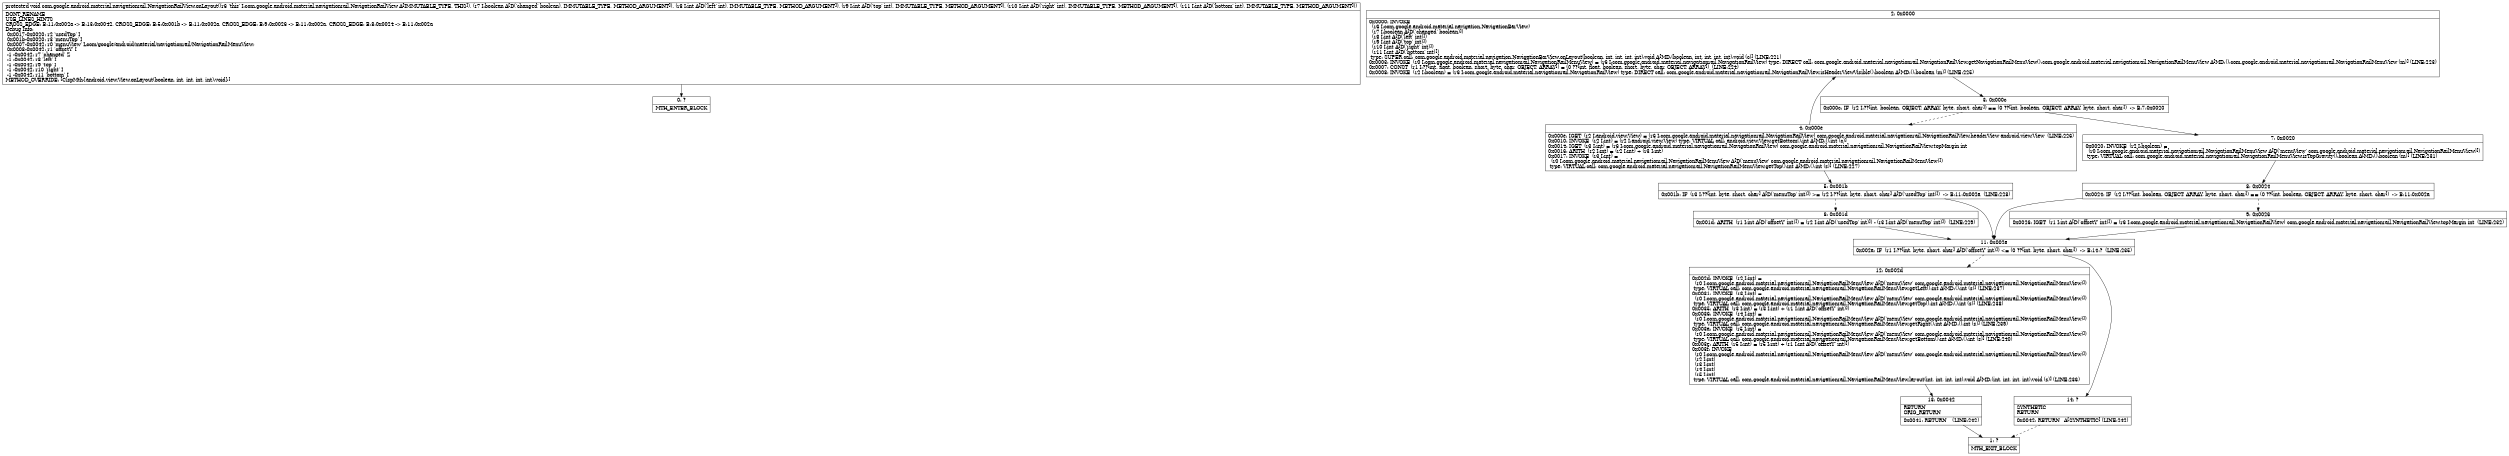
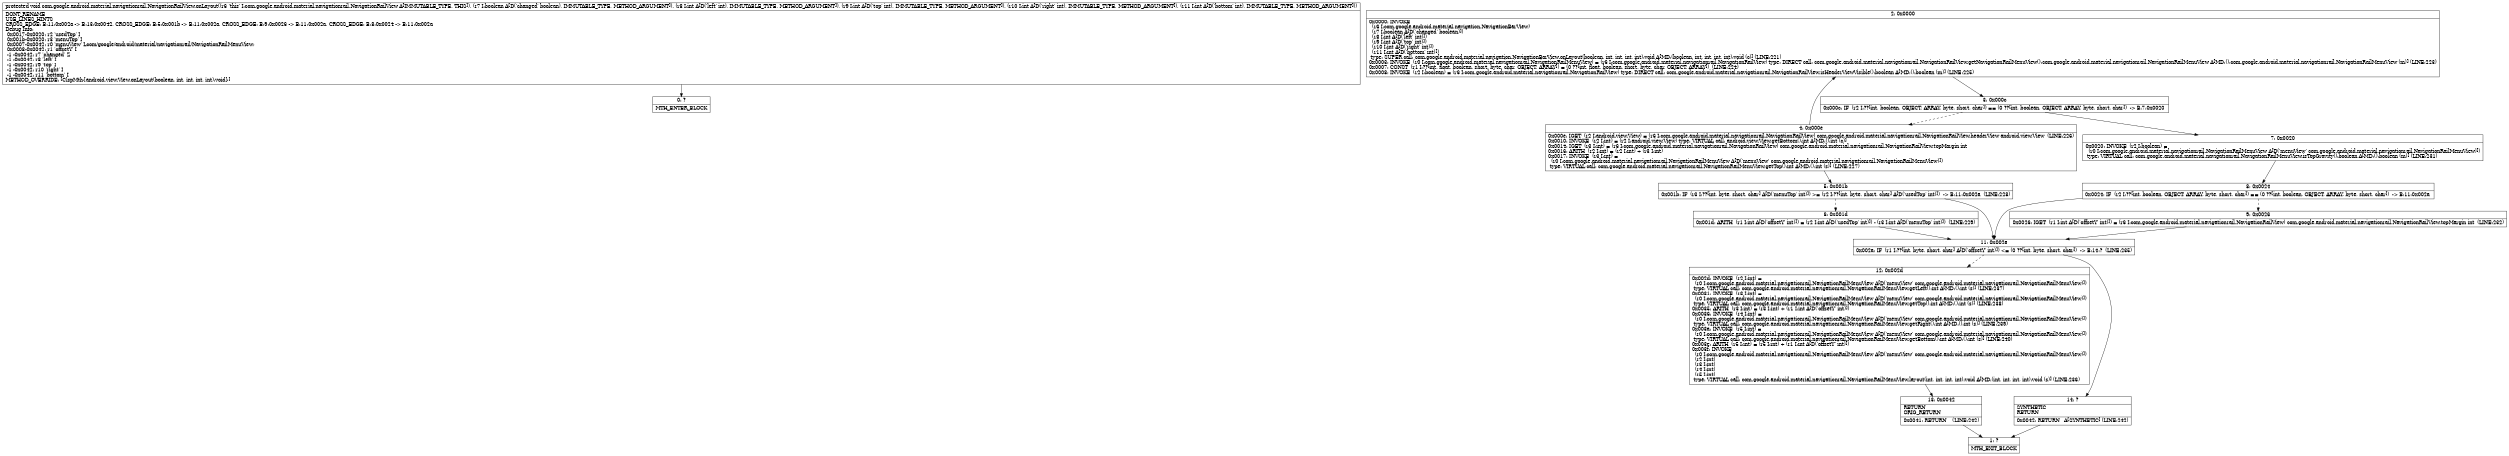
edge "14: ?" -> "1: ?": style dashed -> solid
